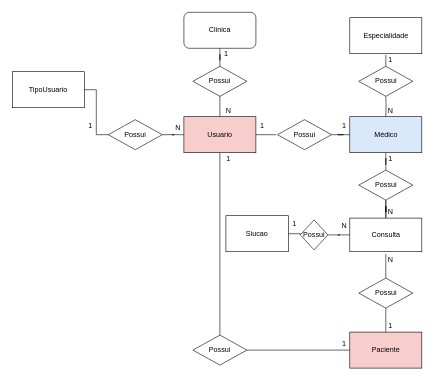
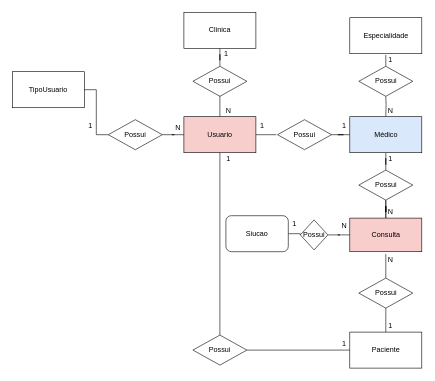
node "Clinica": shape rounded rectangle -> rectangle
node "Siucao": shape rectangle -> rounded rectangle
node "Consulta": fillcolor #ffffff -> #f8cecc
node "Paciente": fillcolor #f8cecc -> #ffffff
